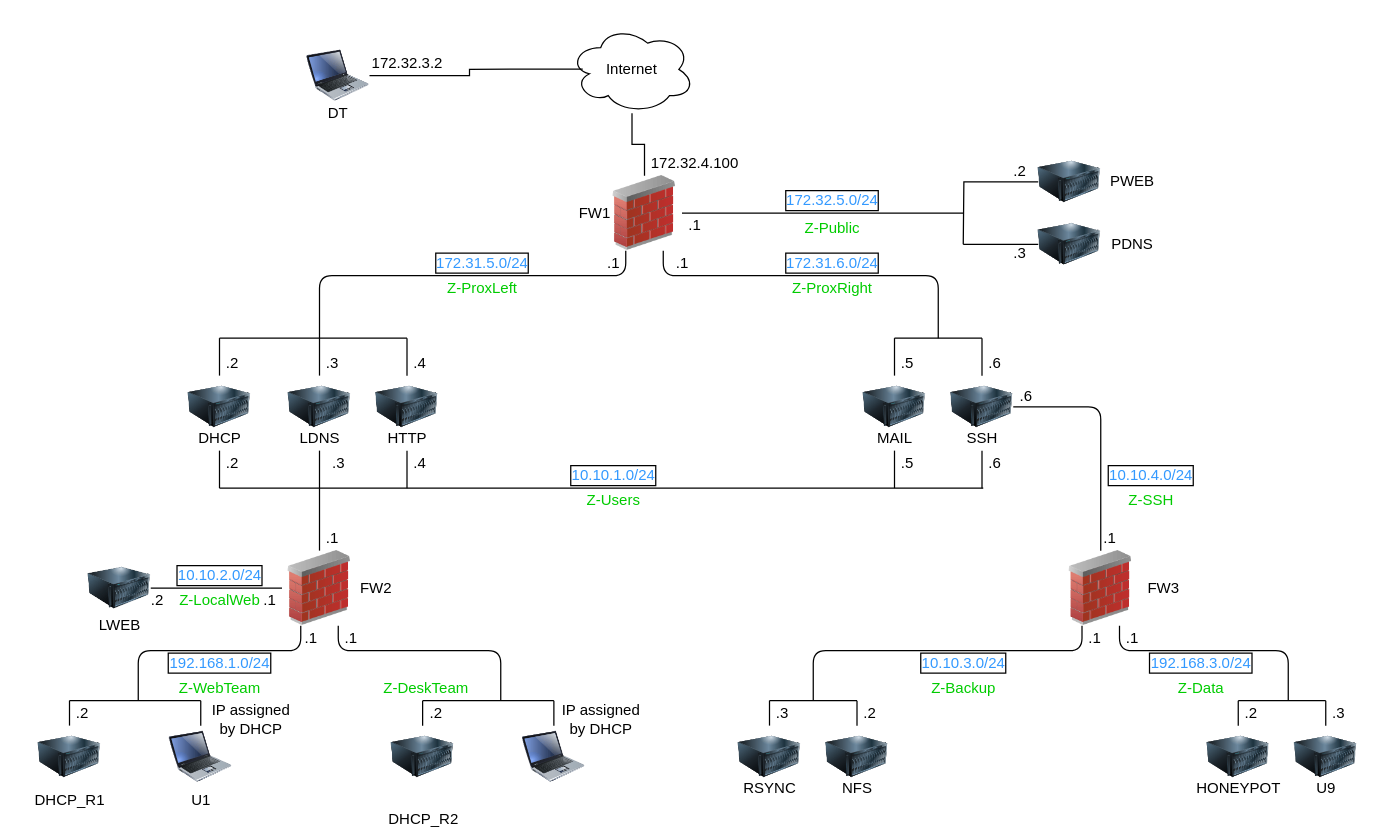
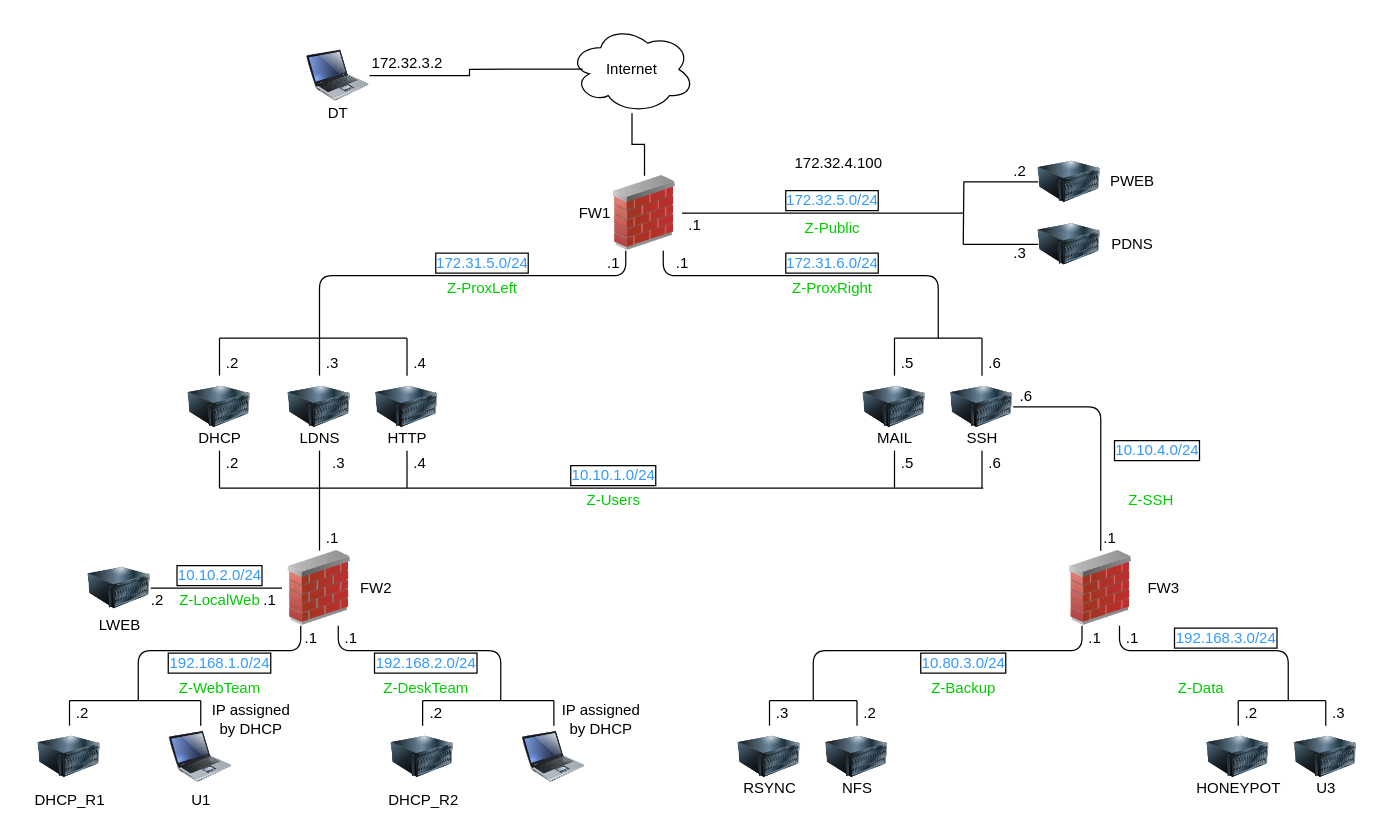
node "172.32.4.100": moved (694, 163) -> (838, 163)
node "10.10.4.0/24": moved (1151, 476) -> (1157, 451)
node "192.168.2.0/24": added
node "10.10.3.0/24": label "10.10.3.0/24" -> "10.80.3.0/24"
node "192.168.3.0/24": moved (1201, 663) -> (1226, 638)
node "U9": label "U9" -> "U3"
node "DHCP_R2": moved (423, 819) -> (423, 801)
